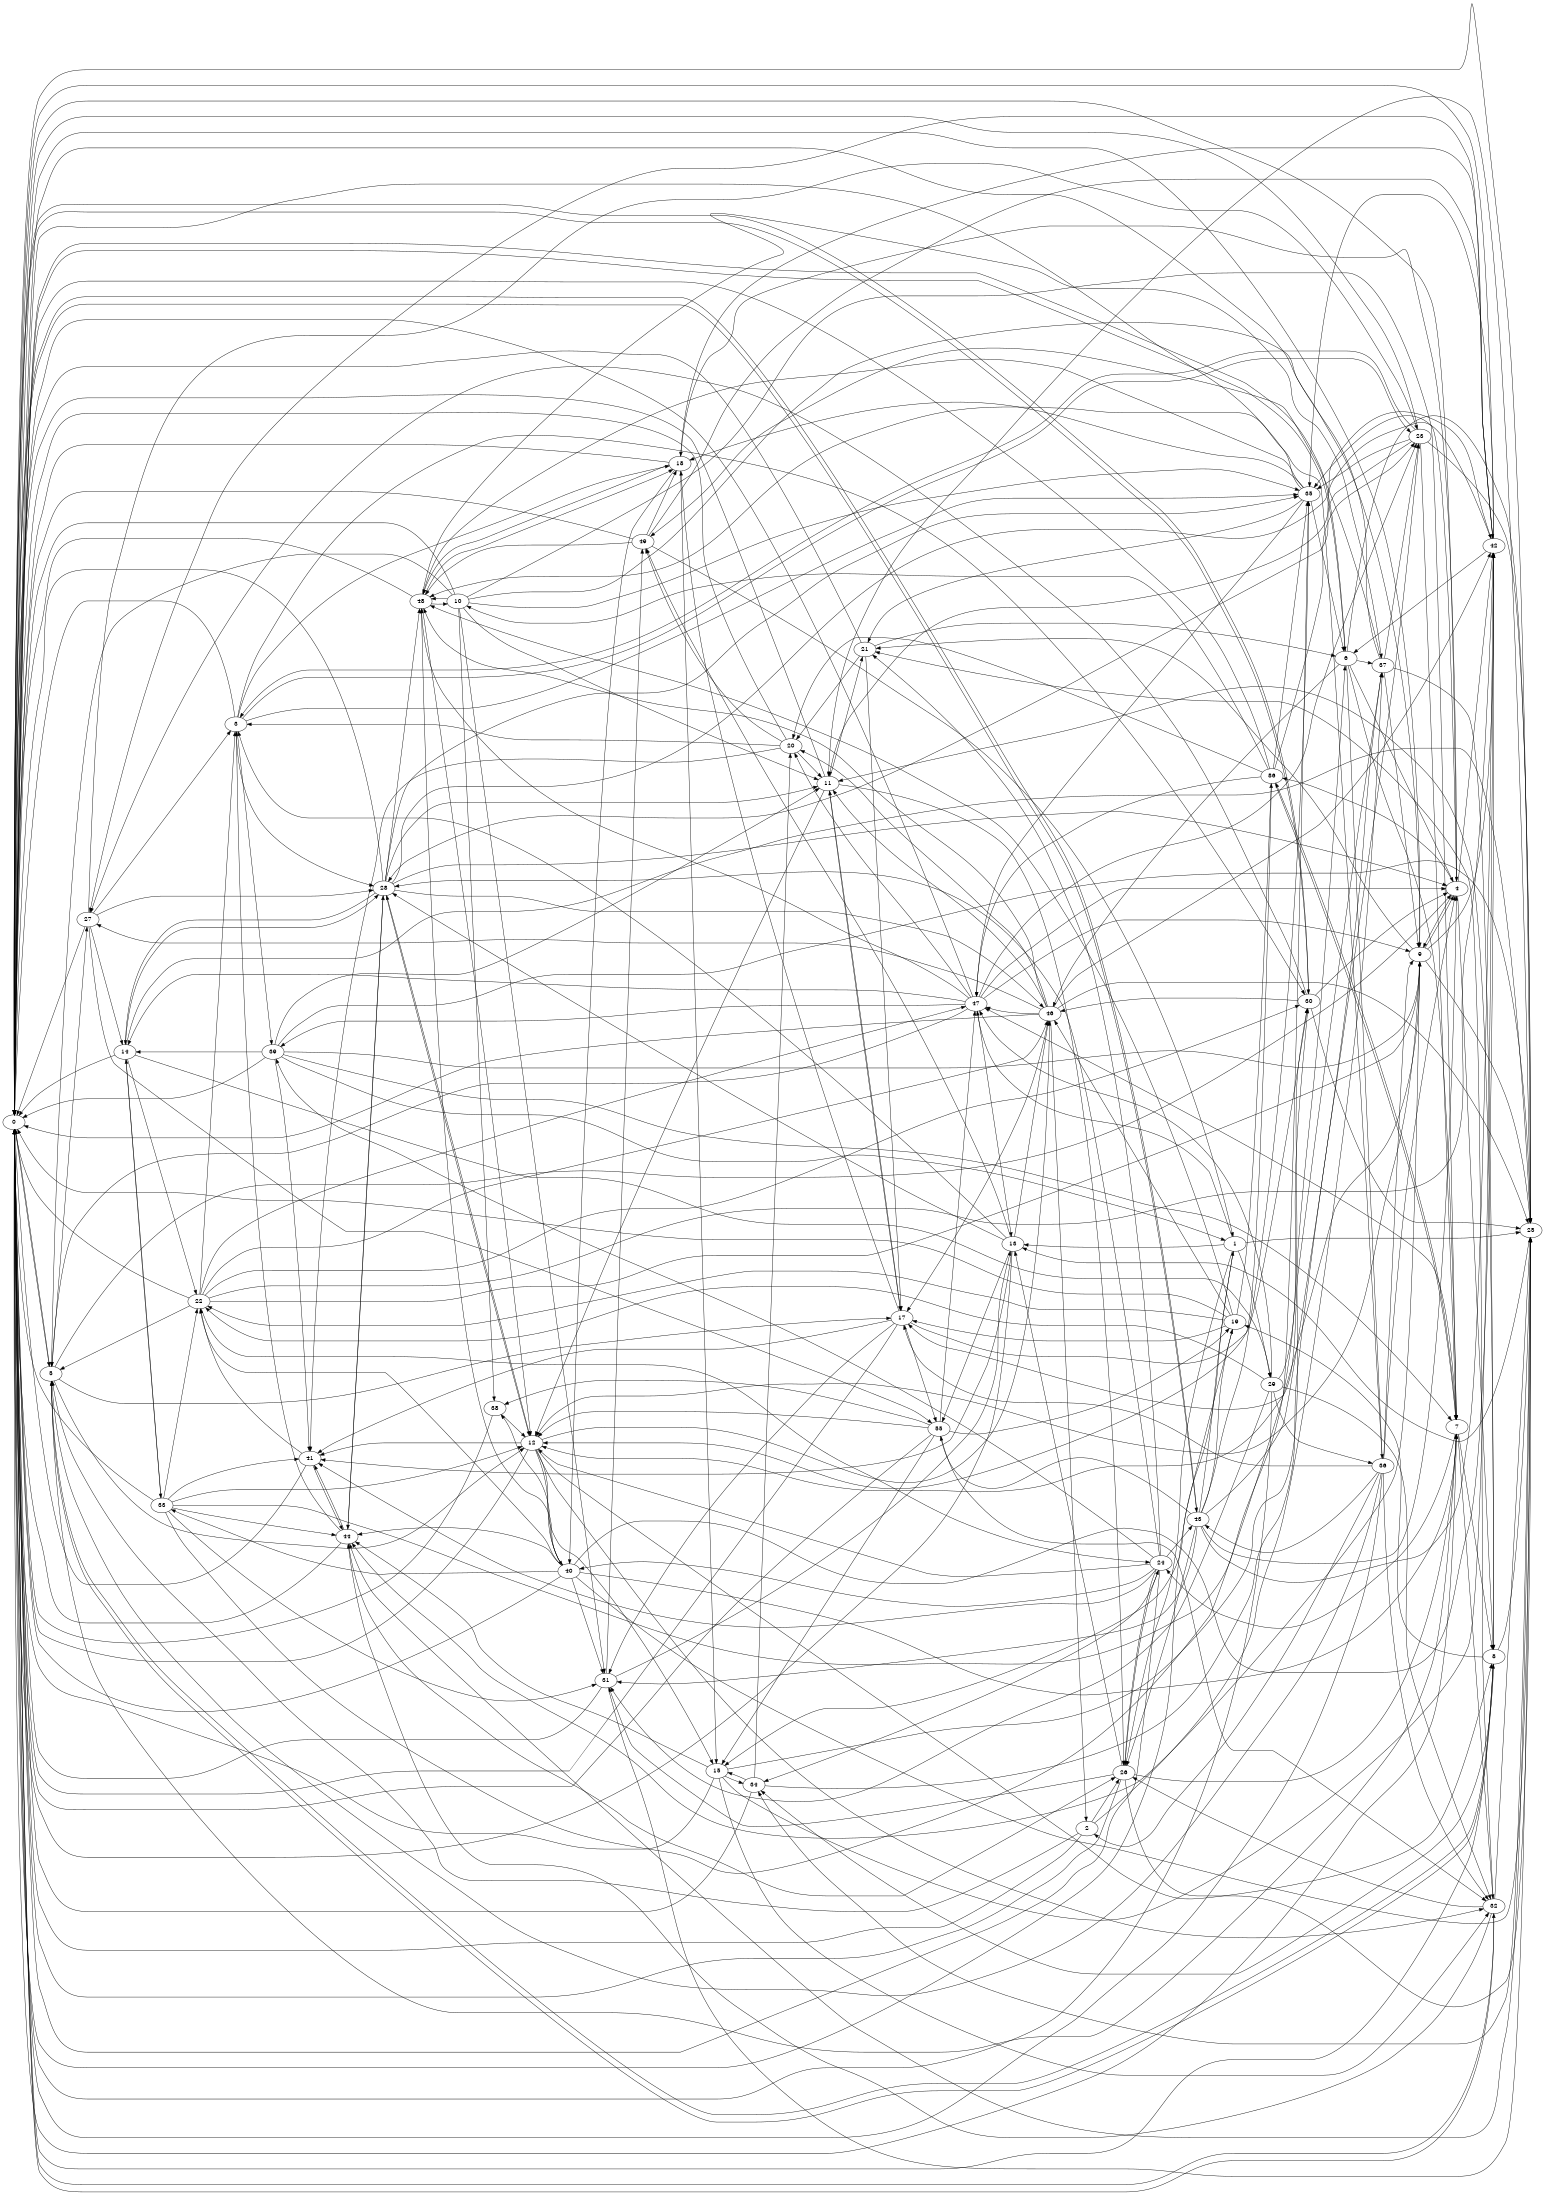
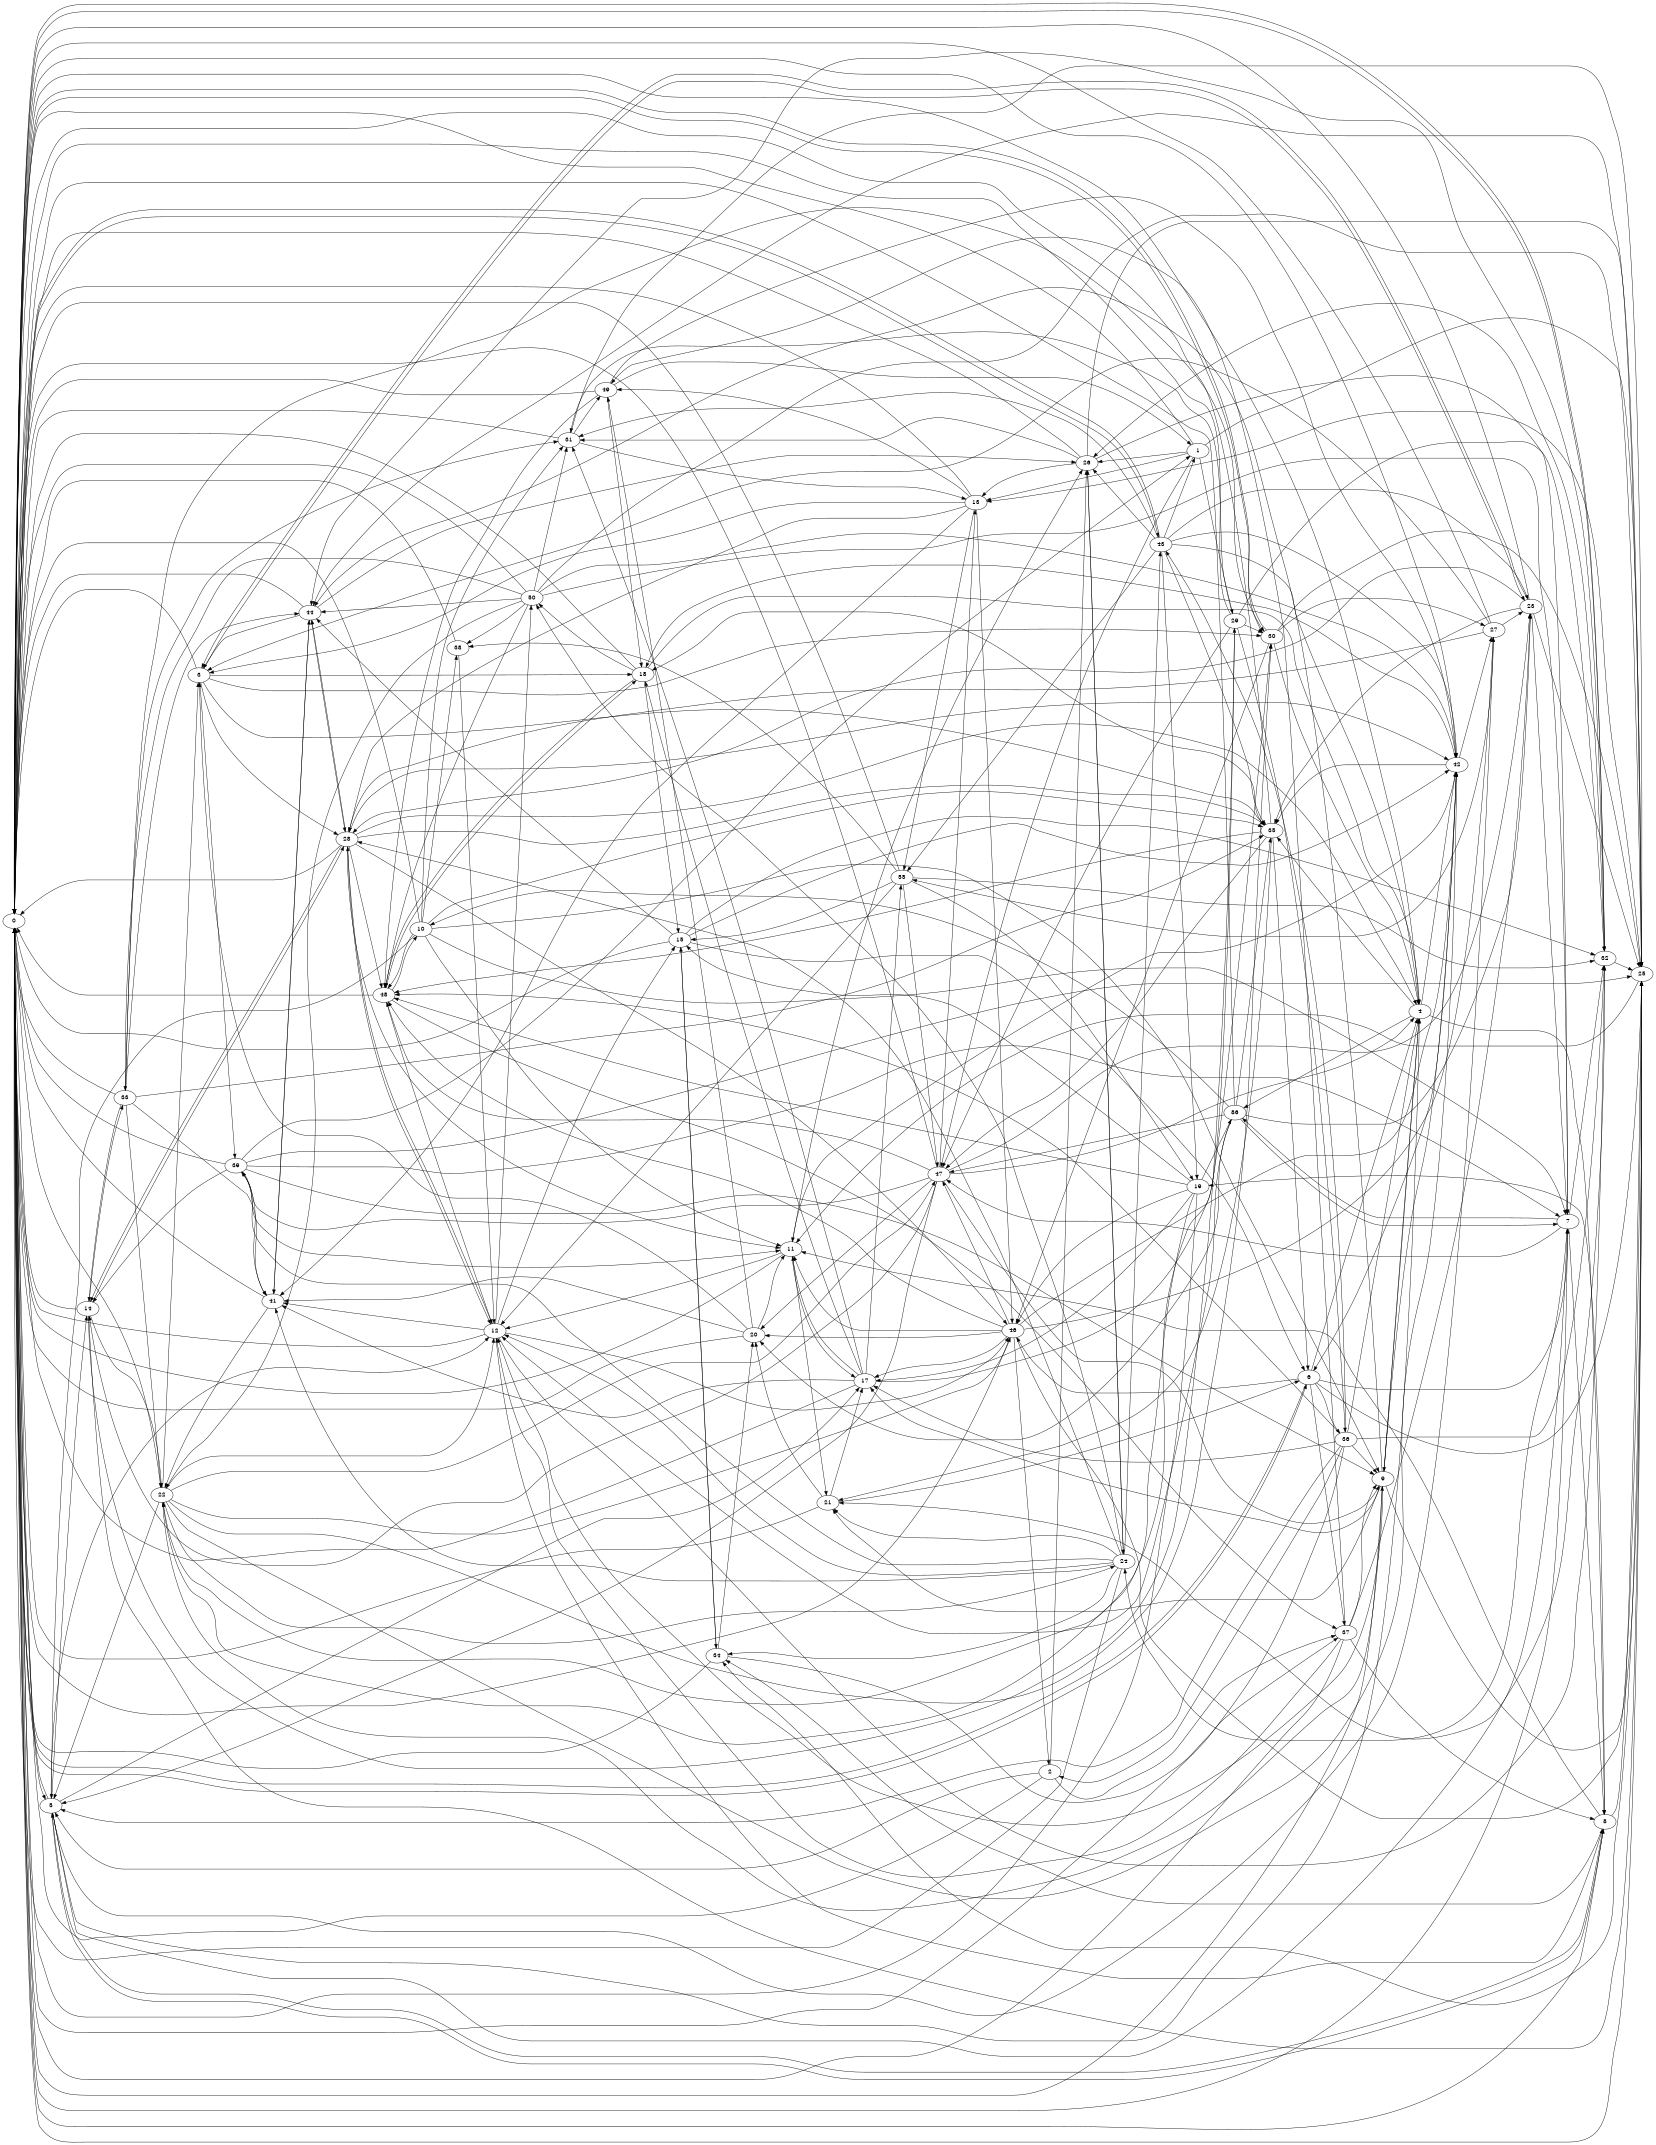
edge "27" -> "14": now "5" -> "14"
edge "33" -> "12": now "22" -> "12"
node "40": label "40" -> "50"
